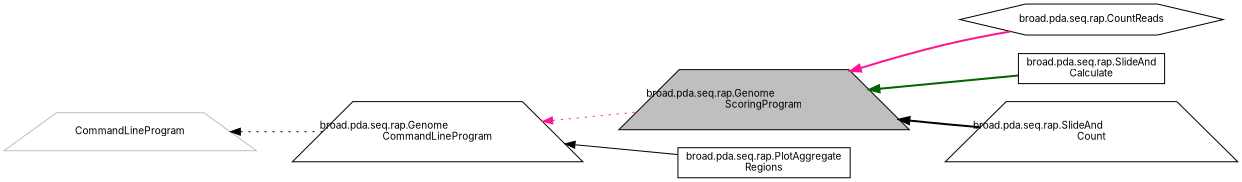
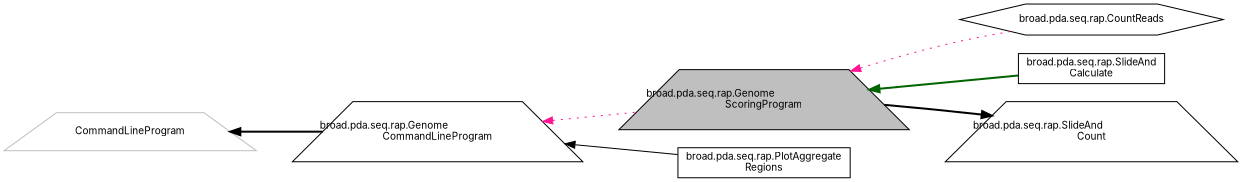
edge "broad.pda.seq.rap.CountReads" -> "broad.pda.seq.rap.Genome ScoringProgram": style bold -> dotted
edge "broad.pda.seq.rap.SlideAnd Count" -> "broad.pda.seq.rap.Genome ScoringProgram": reversed
edge "broad.pda.seq.rap.Genome CommandLineProgram" -> "CommandLineProgram": style dotted -> bold
